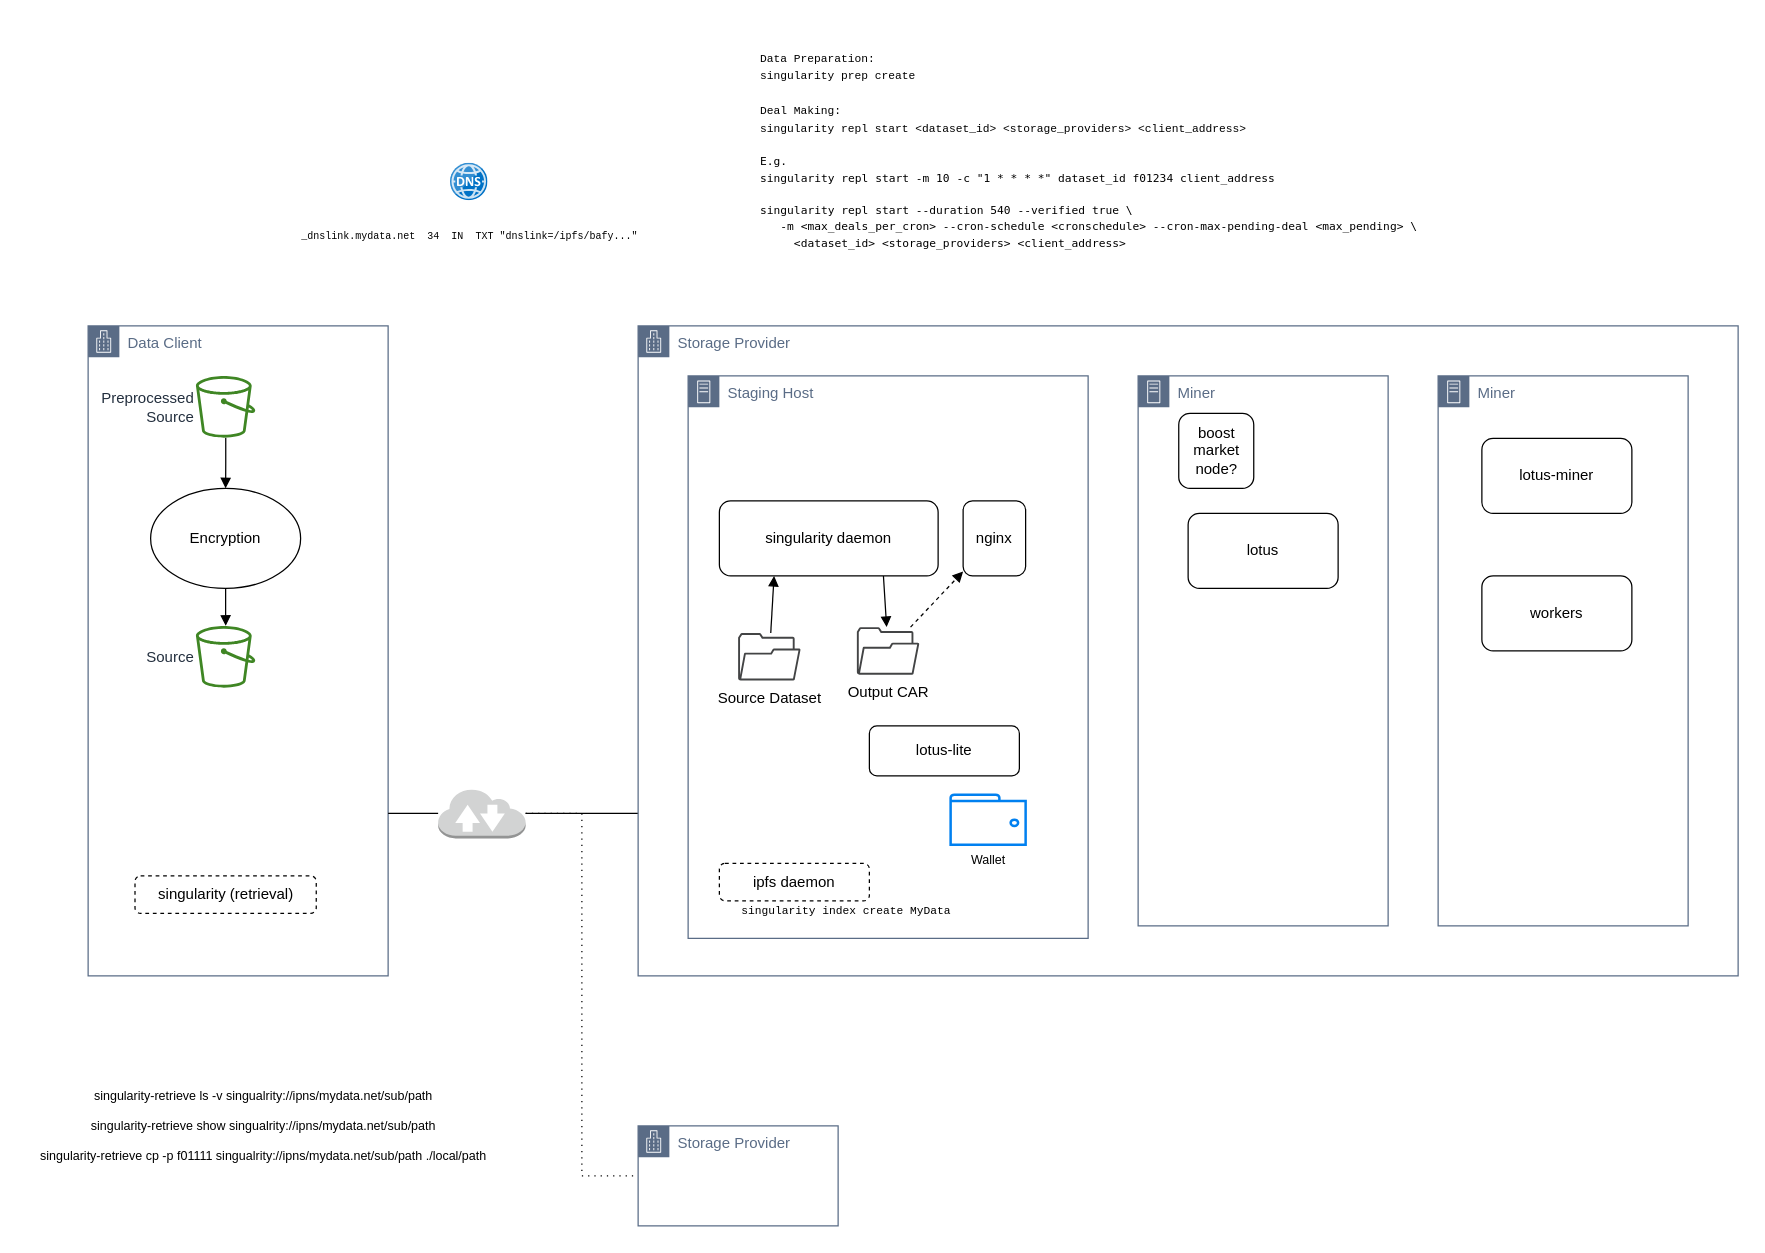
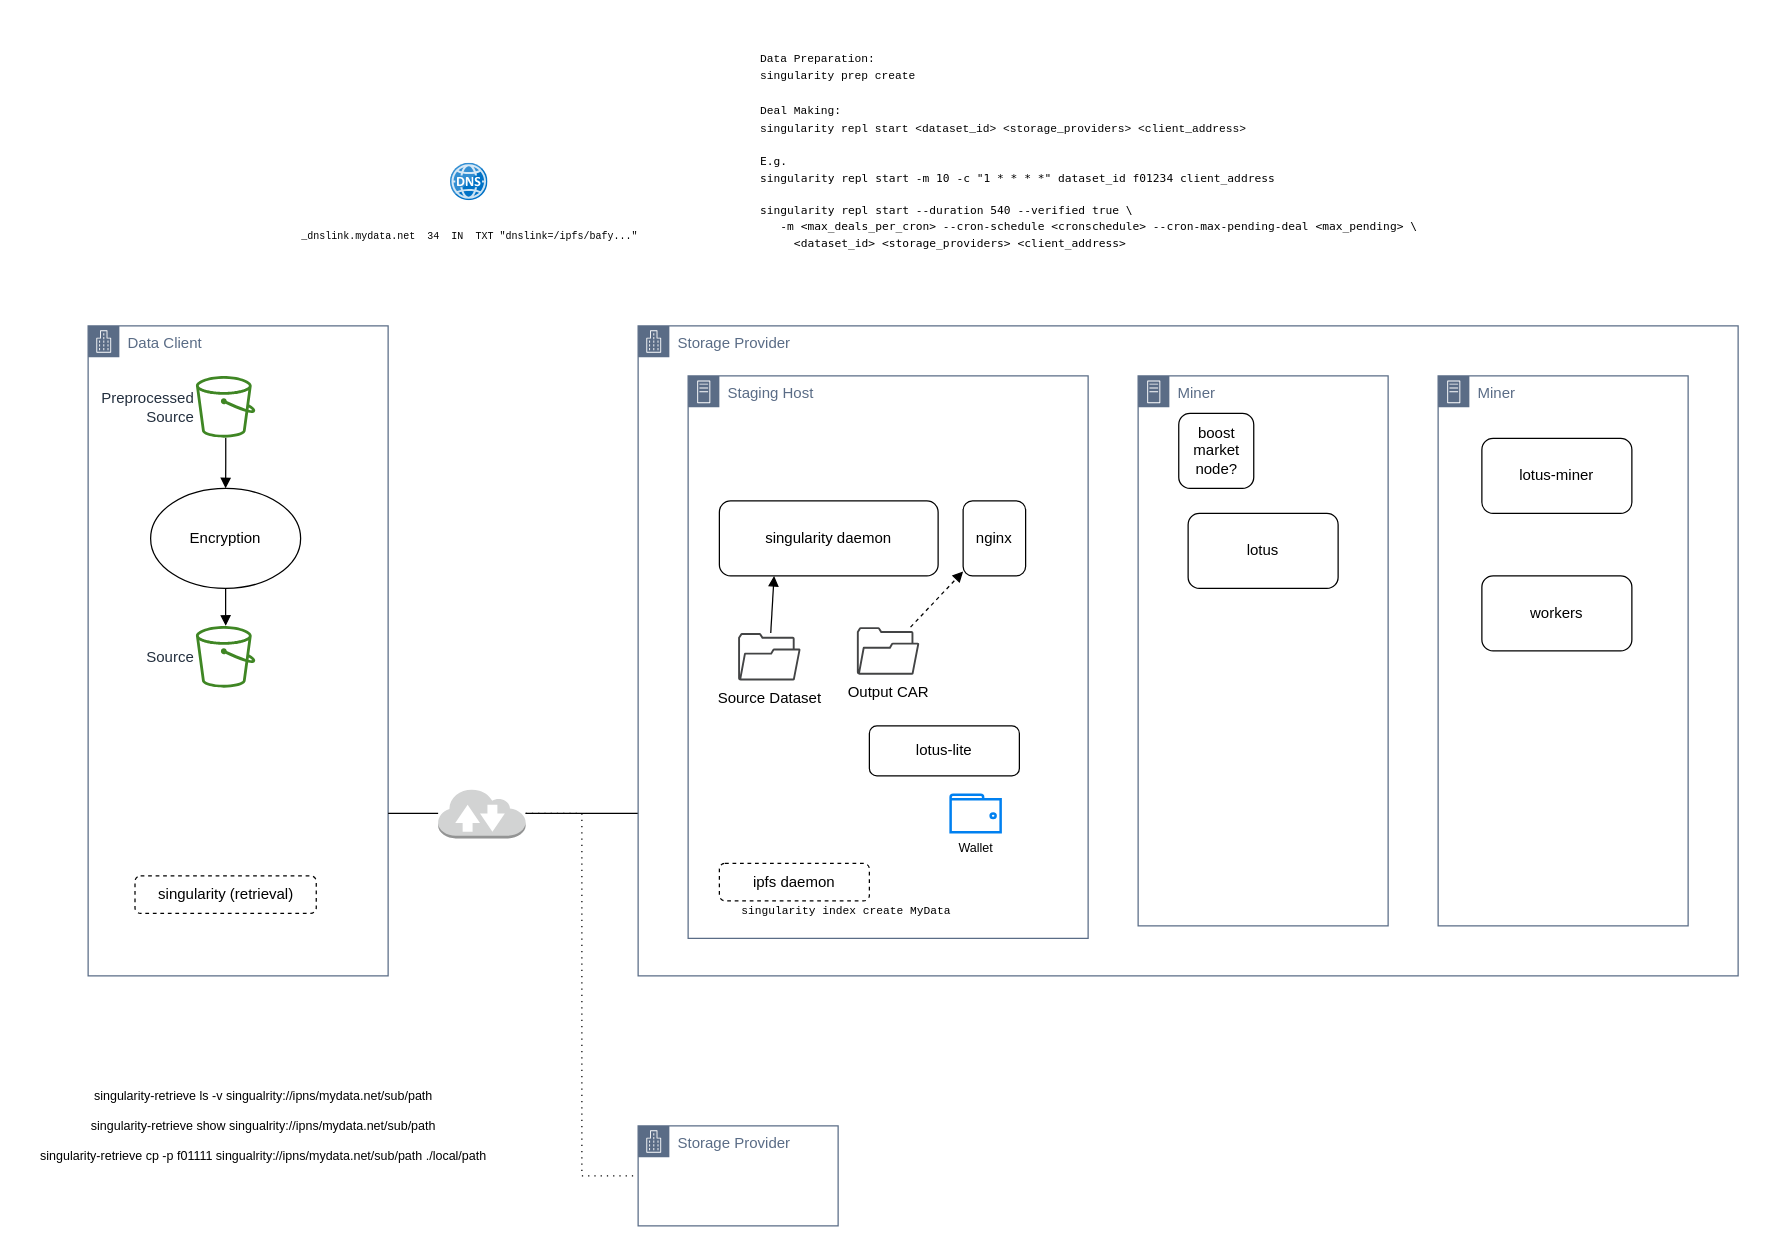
edge "singularity daemon" -> "Output CAR": removed
node "Wallet": size 75x50 -> 50x38
